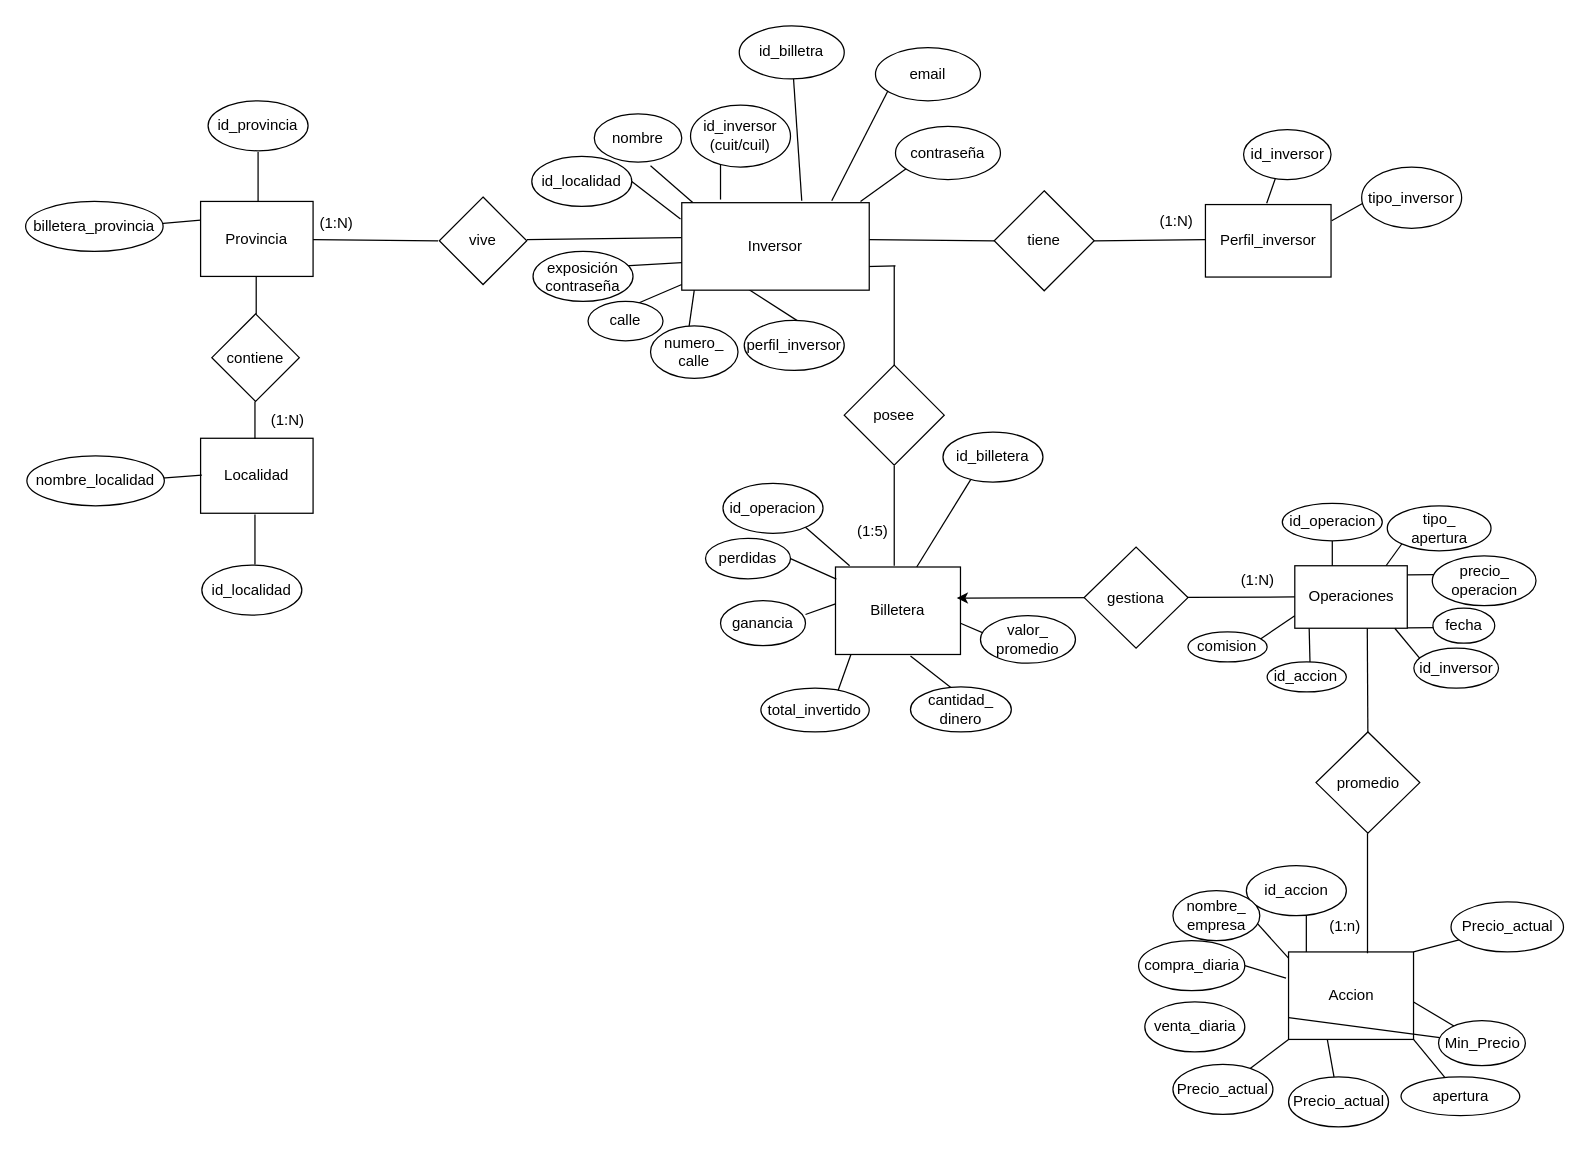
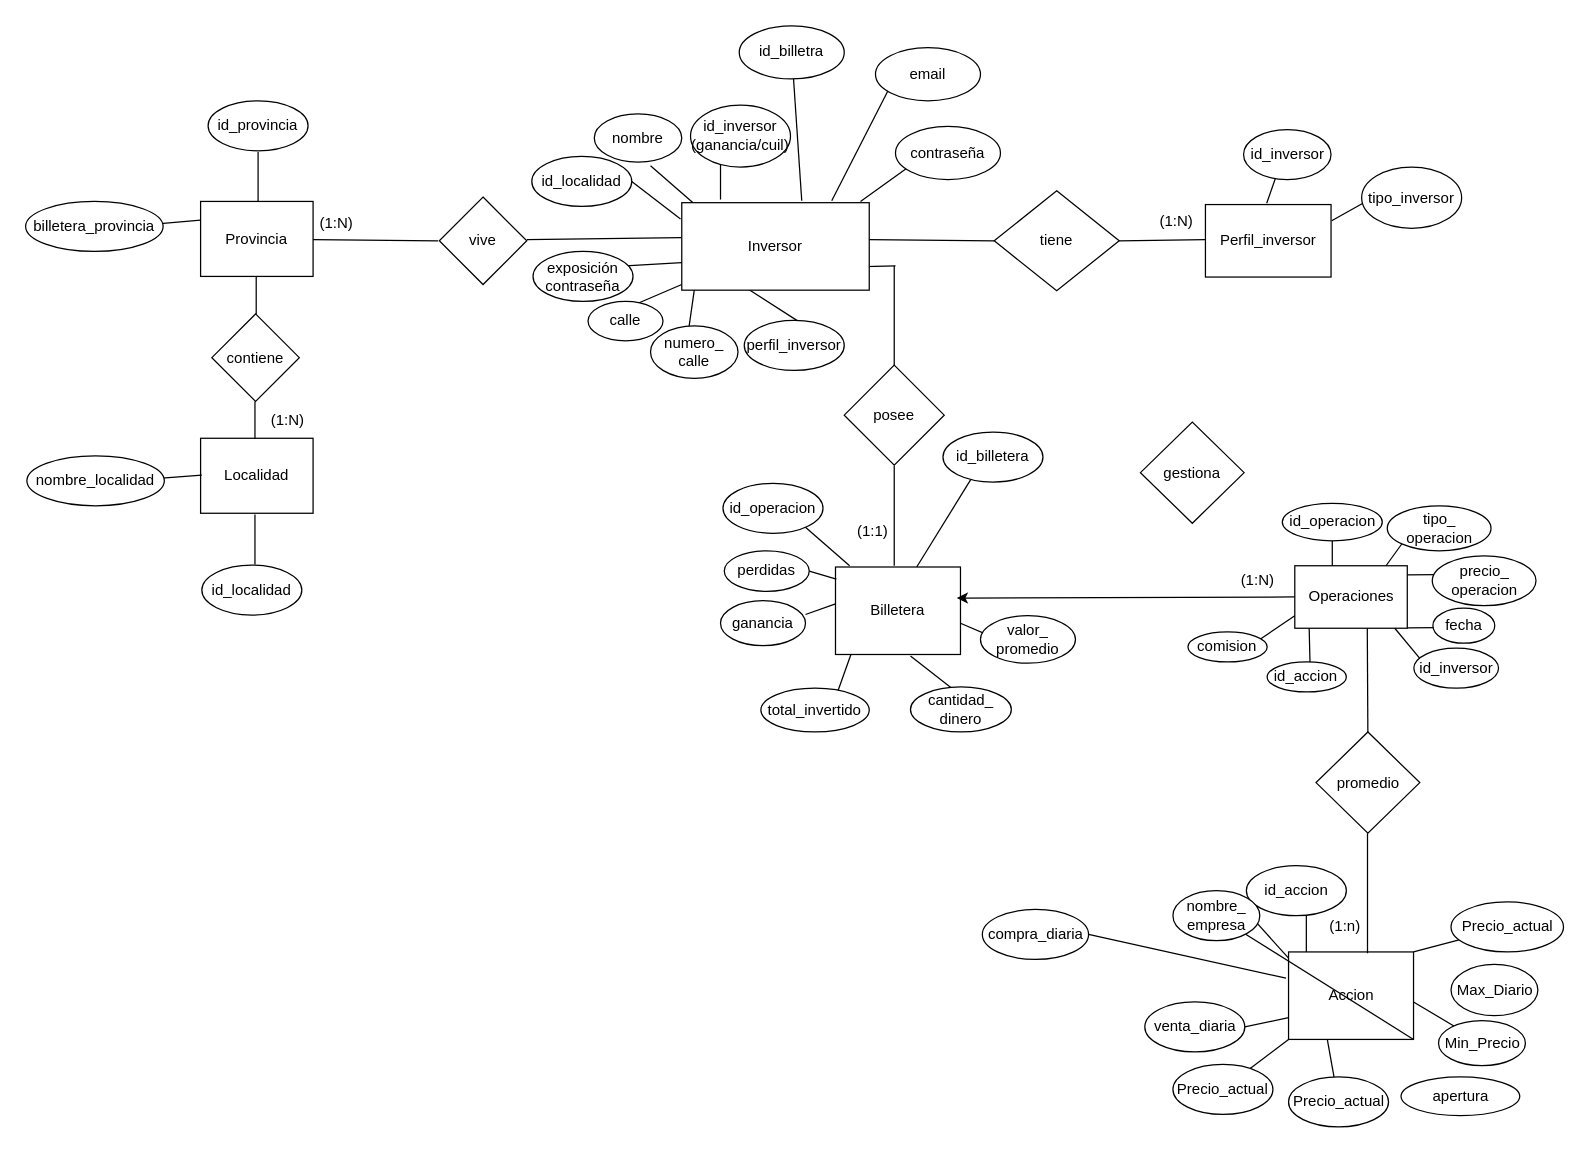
node "id_inversor (cuit/cuil)": label "id_inversor (cuit/cuil)" -> "id_inversor (ganancia/cuil)"
node "tiene": size 100x100 -> 125x100
node "tipo_ apertura": label "tipo_ apertura" -> "tipo_ operacion"
node "(1:5)": label "(1:5)" -> "(1:1)"
node "perdidas": moved (748, 558) -> (767, 571)
node "gestiona": moved (1136, 598) -> (1193, 473)
node "compra_diaria": moved (1192, 966) -> (1036, 934)
node "Max_Diario": added
edge "Accion" -- "Min_Precio": now "Accion" -- "venta_diaria"
edge "Accion" -- "apertura": now "Accion" -- "nombre_ empresa"
